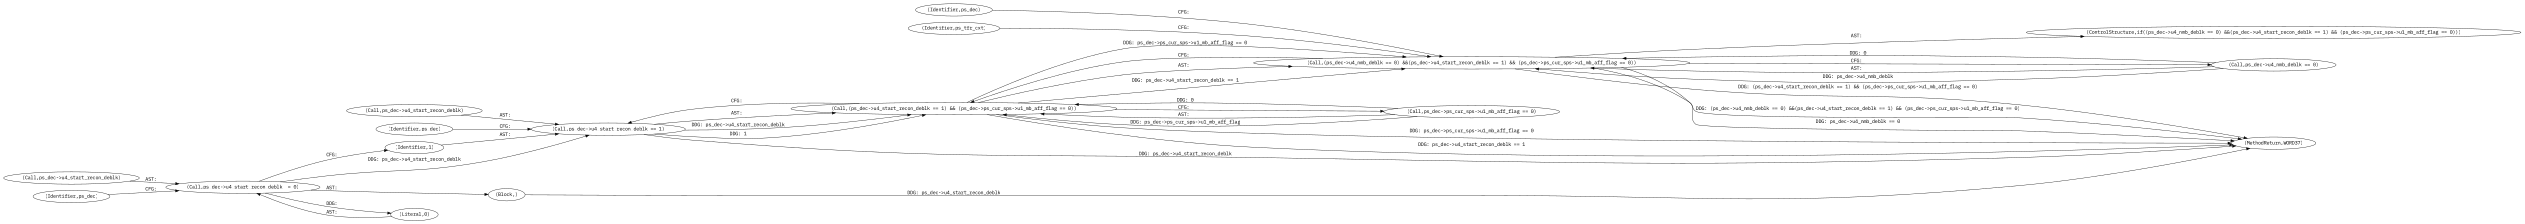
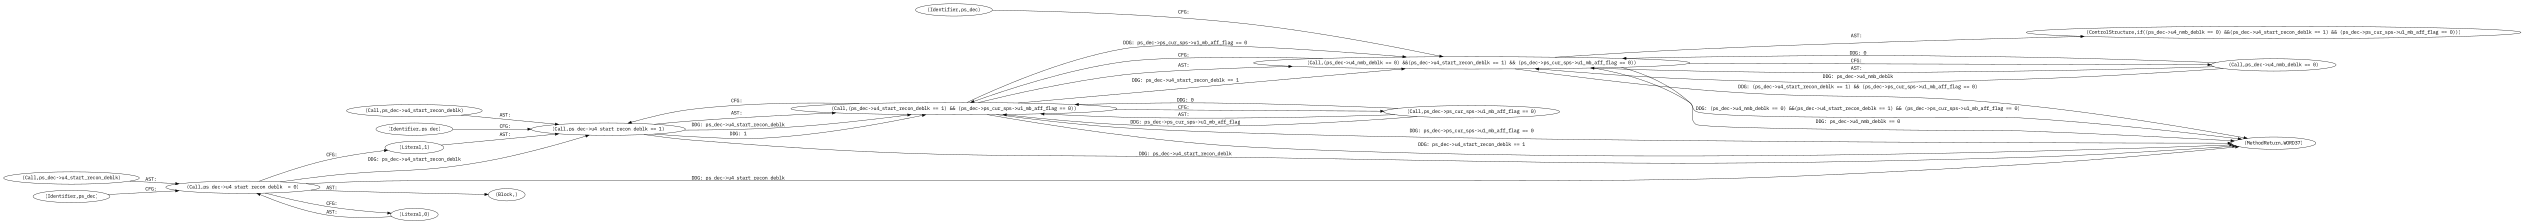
node "(Identifier,ps_tfr_cxt)": removed
node "(Identifier,1)": label "(Identifier,1)" -> "(Literal,1)"
edge "(Block,)" -> "(MethodReturn,WORD37)": now "(Call,ps_dec->u4_start_recon_deblk  = 0)" -> "(MethodReturn,WORD37)"
edge "(Call,ps_dec->u4_start_recon_deblk  = 0)" -> "(Literal,0)": label "DDG: " -> "CFG: "
